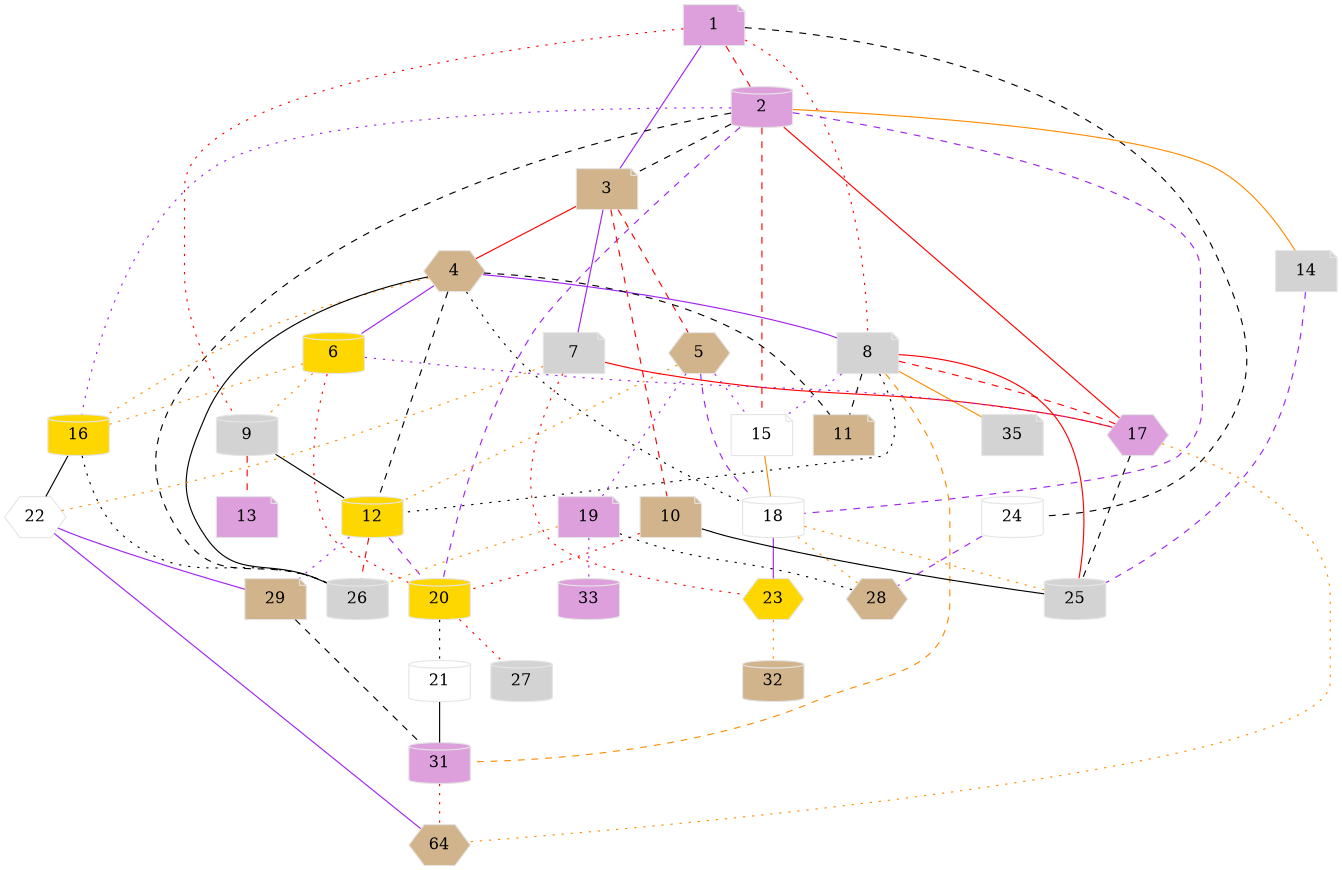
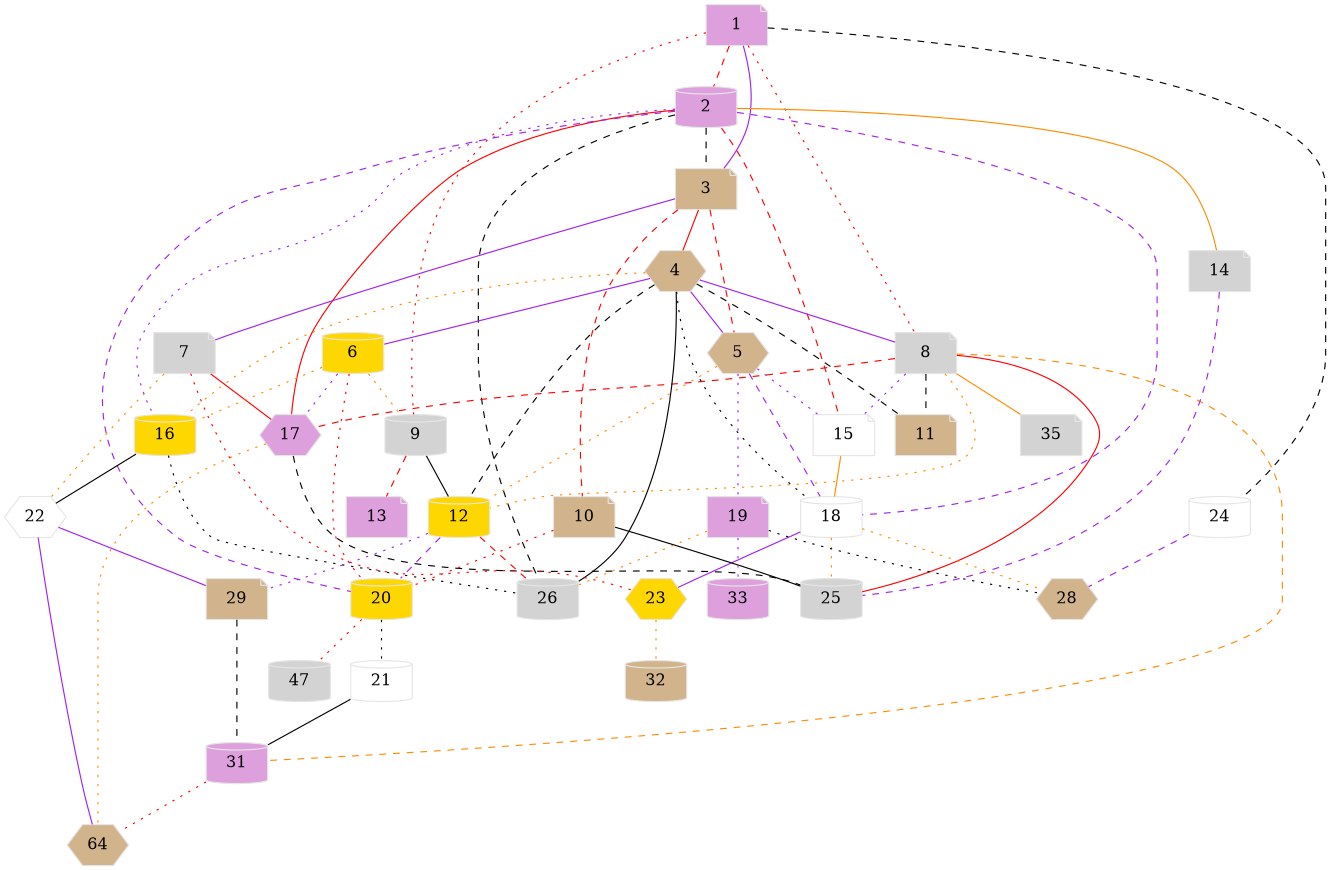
edge "4" -- "5": added
edge "8" -- "12": color black -> darkorange
node "27": label "27" -> "47"
